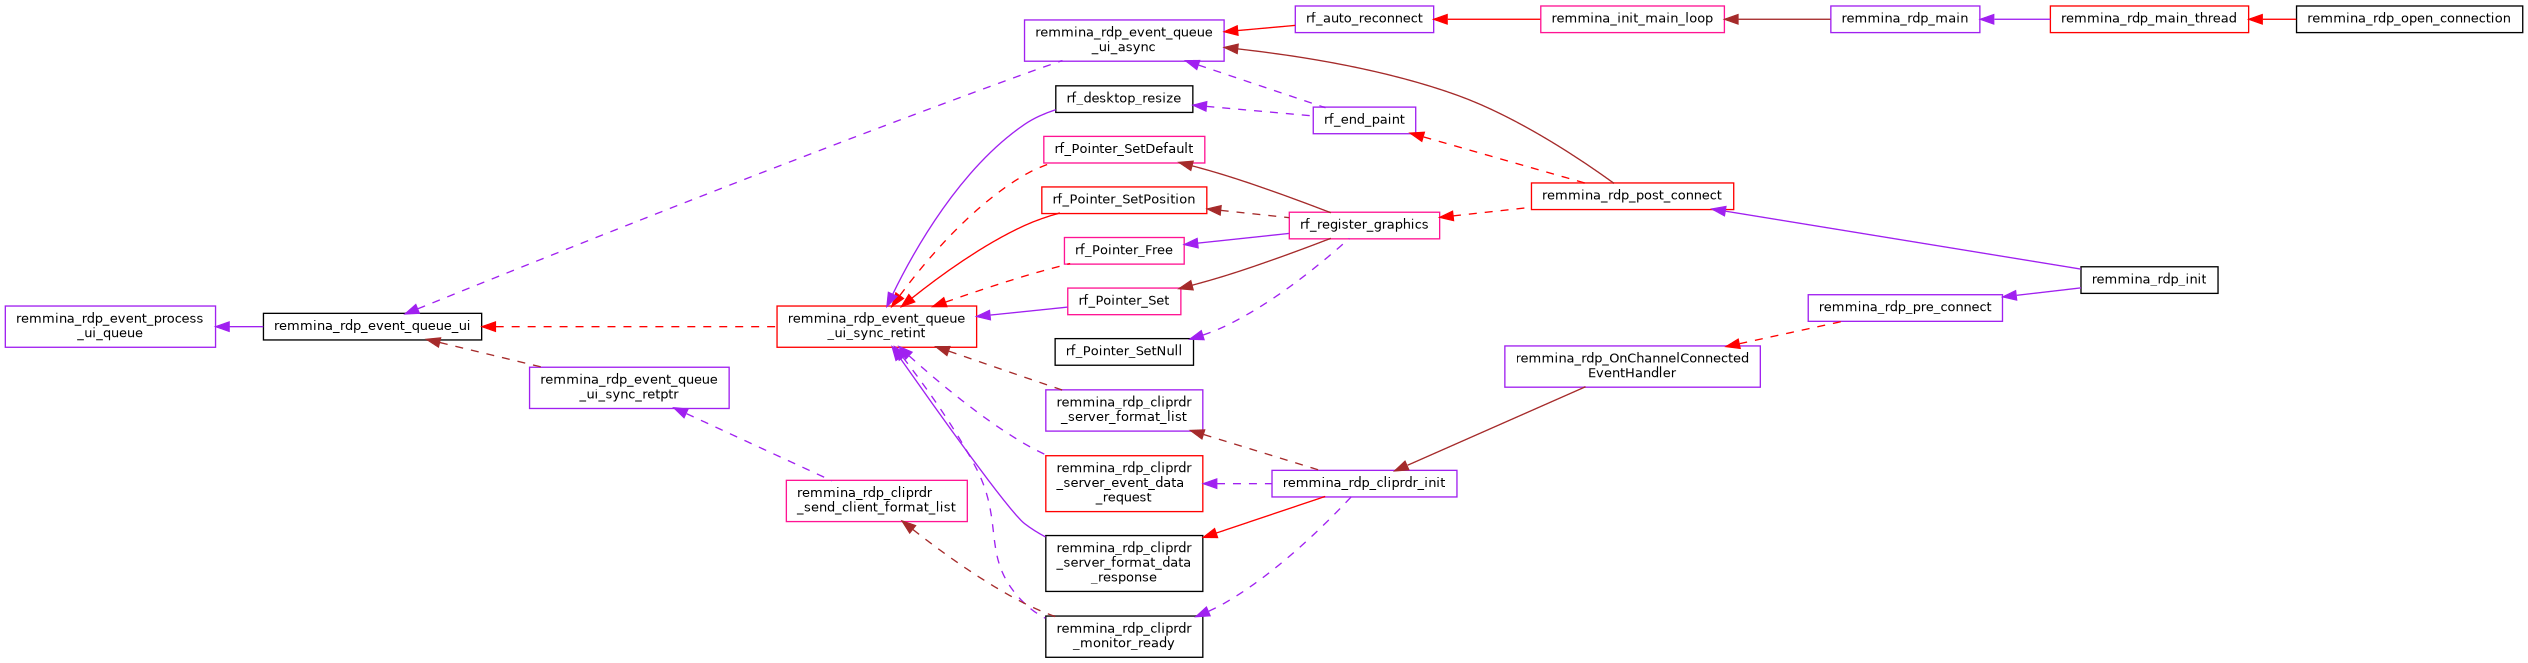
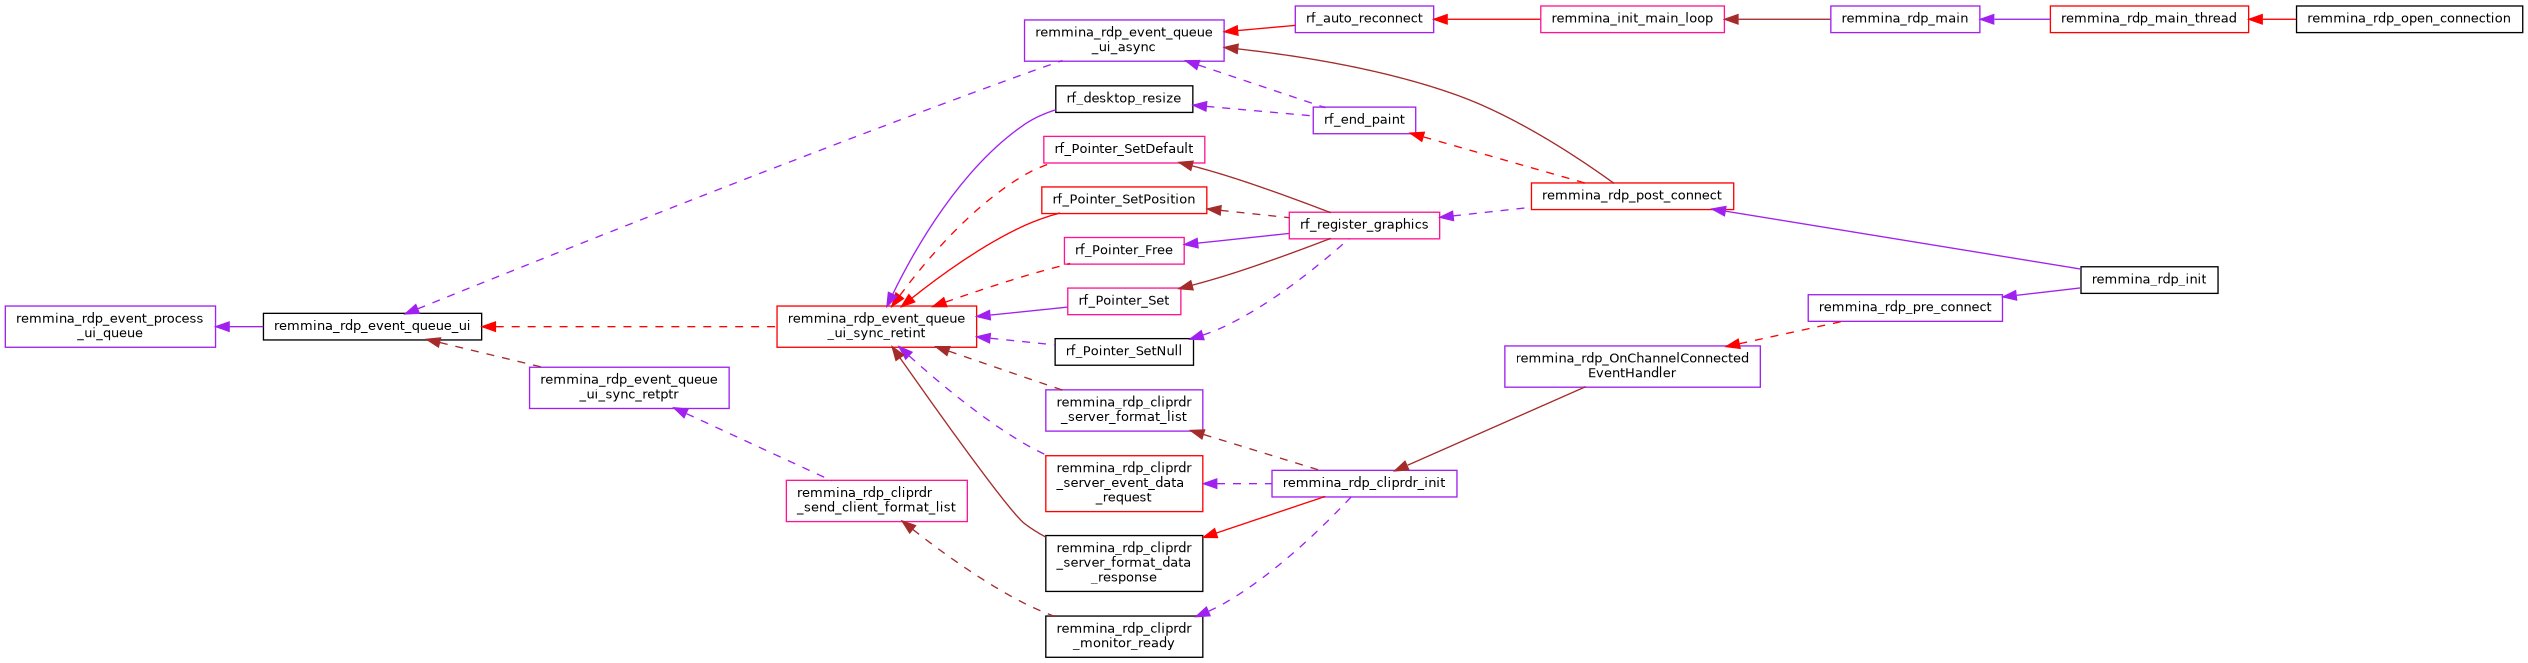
edge "remmina_rdp_post_connect" -> "rf_register_graphics": color red -> purple
edge "remmina_rdp_cliprdr _server_format_data _response" -> "remmina_rdp_event_queue _ui_sync_retint": color purple -> brown
edge "remmina_rdp_cliprdr _monitor_ready" -> "remmina_rdp_event_queue _ui_sync_retint": now "rf_Pointer_SetNull" -> "remmina_rdp_event_queue _ui_sync_retint"
